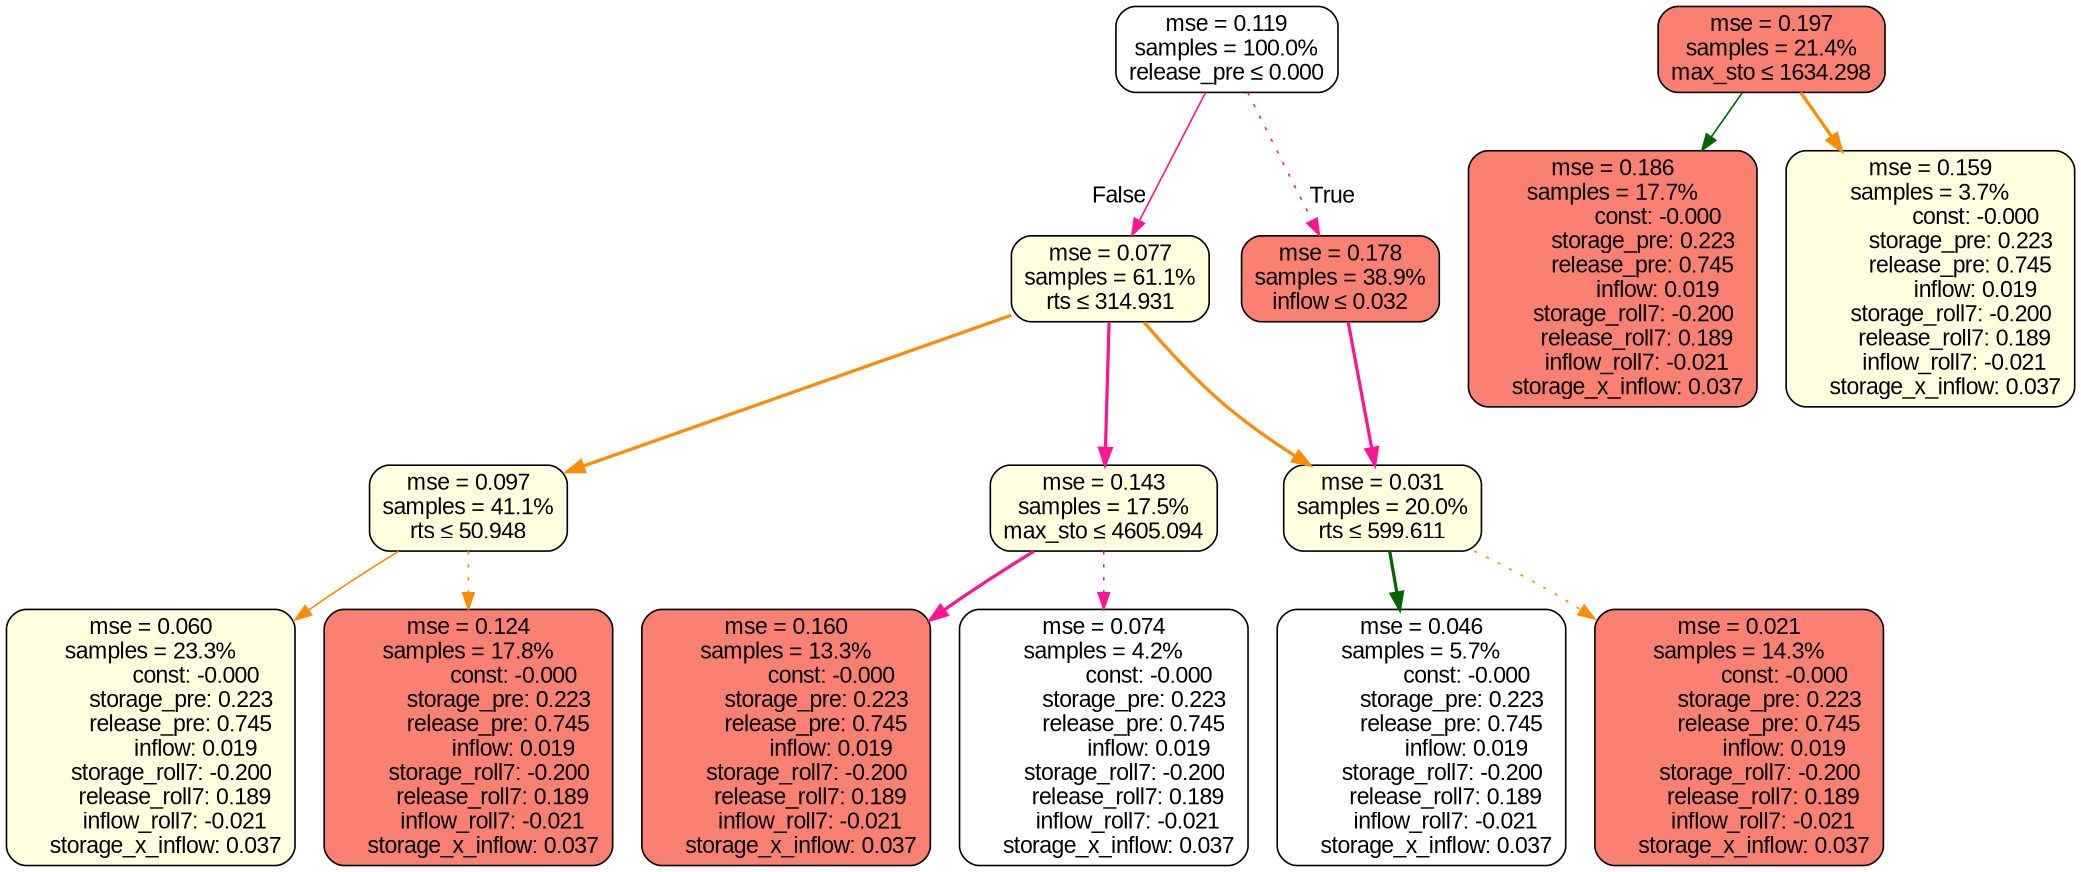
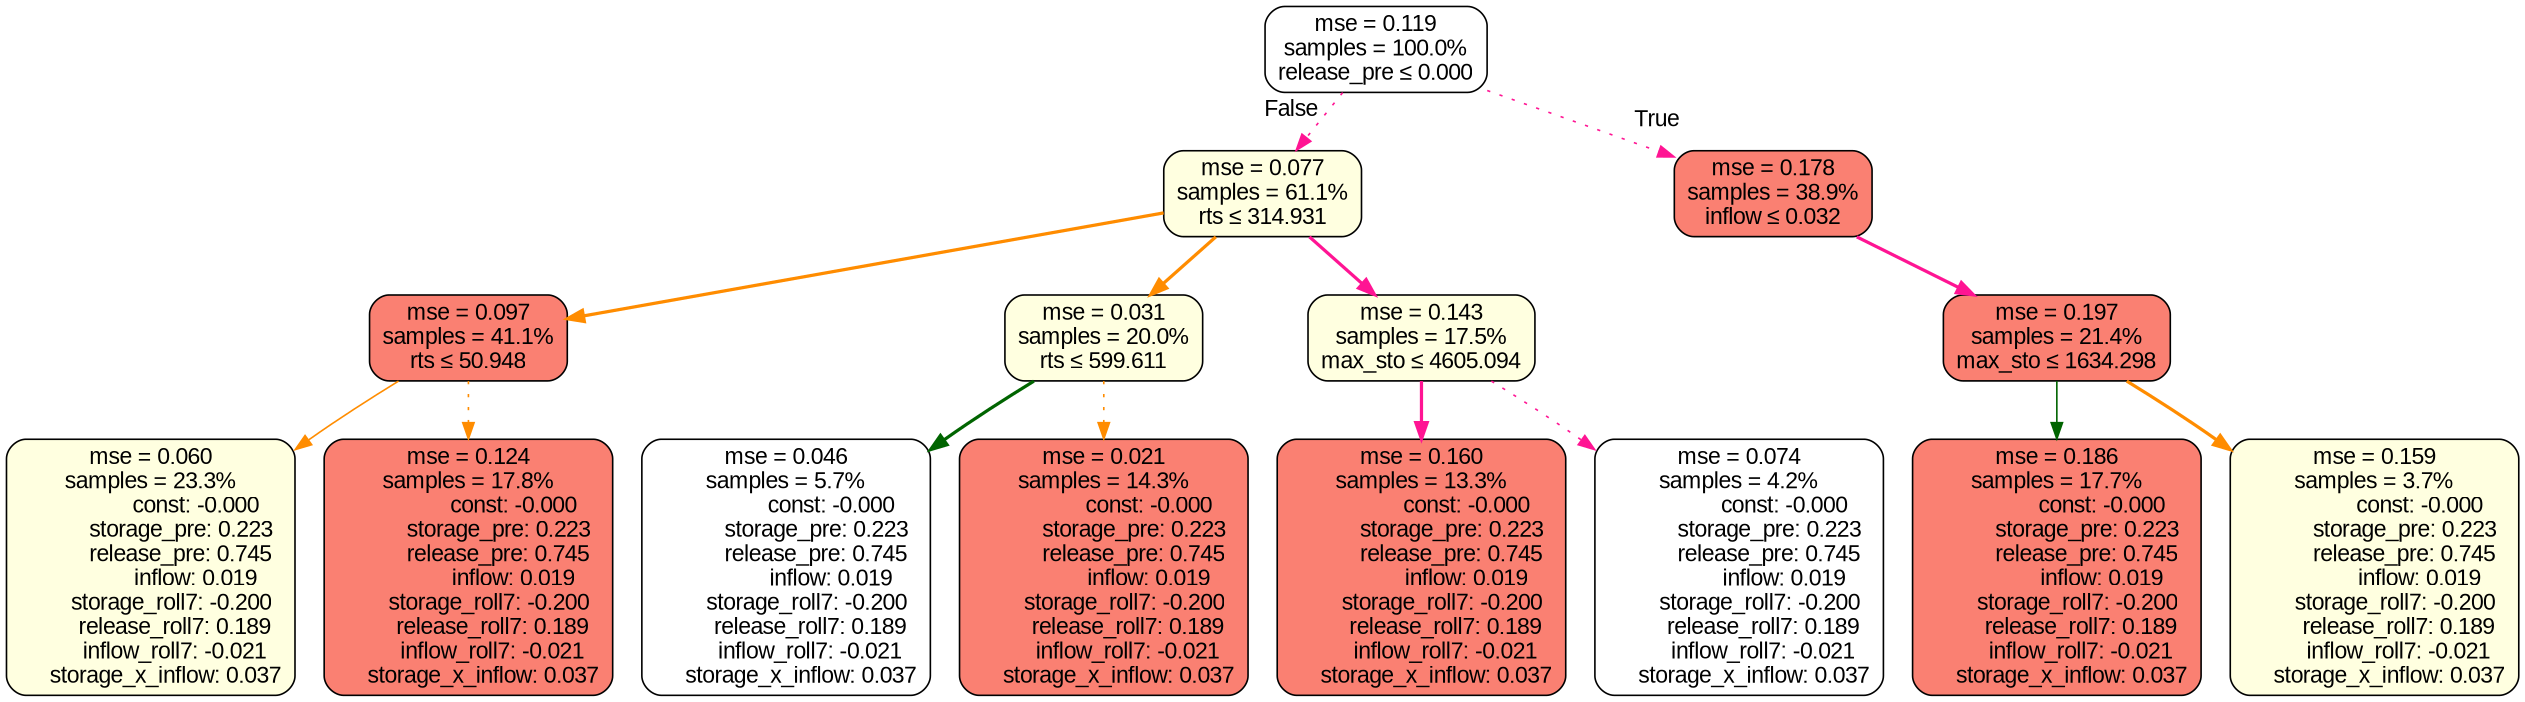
edge "mse = 0.119 samples = 100.0% release_pre ≤ 0.000" -> "mse = 0.077 samples = 61.1% rts ≤ 314.931": style solid -> dotted
edge "mse = 0.178 samples = 38.9% inflow ≤ 0.032" -> "mse = 0.031 samples = 20.0% rts ≤ 599.611": now "mse = 0.178 samples = 38.9% inflow ≤ 0.032" -> "mse = 0.197 samples = 21.4% max_sto ≤ 1634.298"
node "mse = 0.097 samples = 41.1% rts ≤ 50.948": fillcolor lightyellow -> salmon
